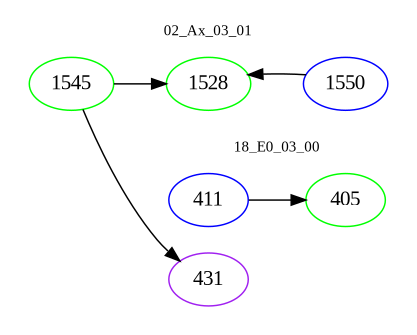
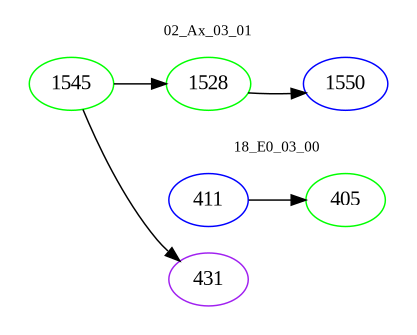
edge "1550" -> "1528": reversed
